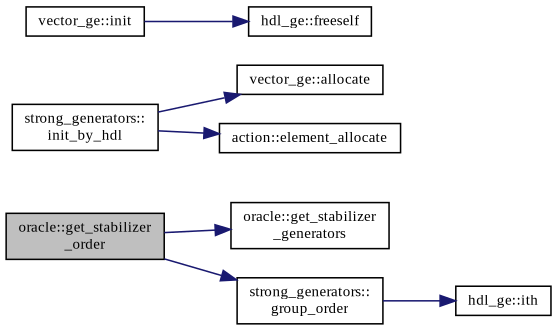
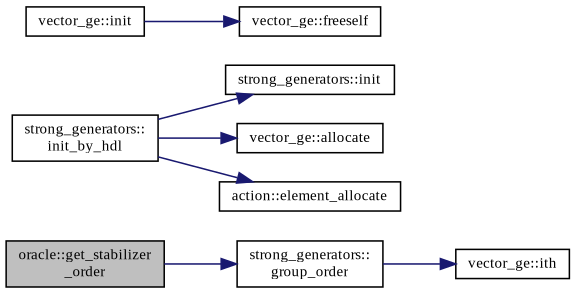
node "hdl_ge::freeself": label "hdl_ge::freeself" -> "vector_ge::freeself"
node "strong_generators::init": added
node "oracle::get_stabilizer _generators": removed
node "hdl_ge::ith": label "hdl_ge::ith" -> "vector_ge::ith"
